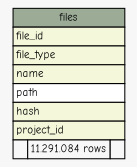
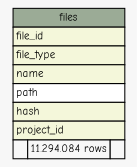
node "files": text "11.291.084 rows" -> "11.294.084 rows"
